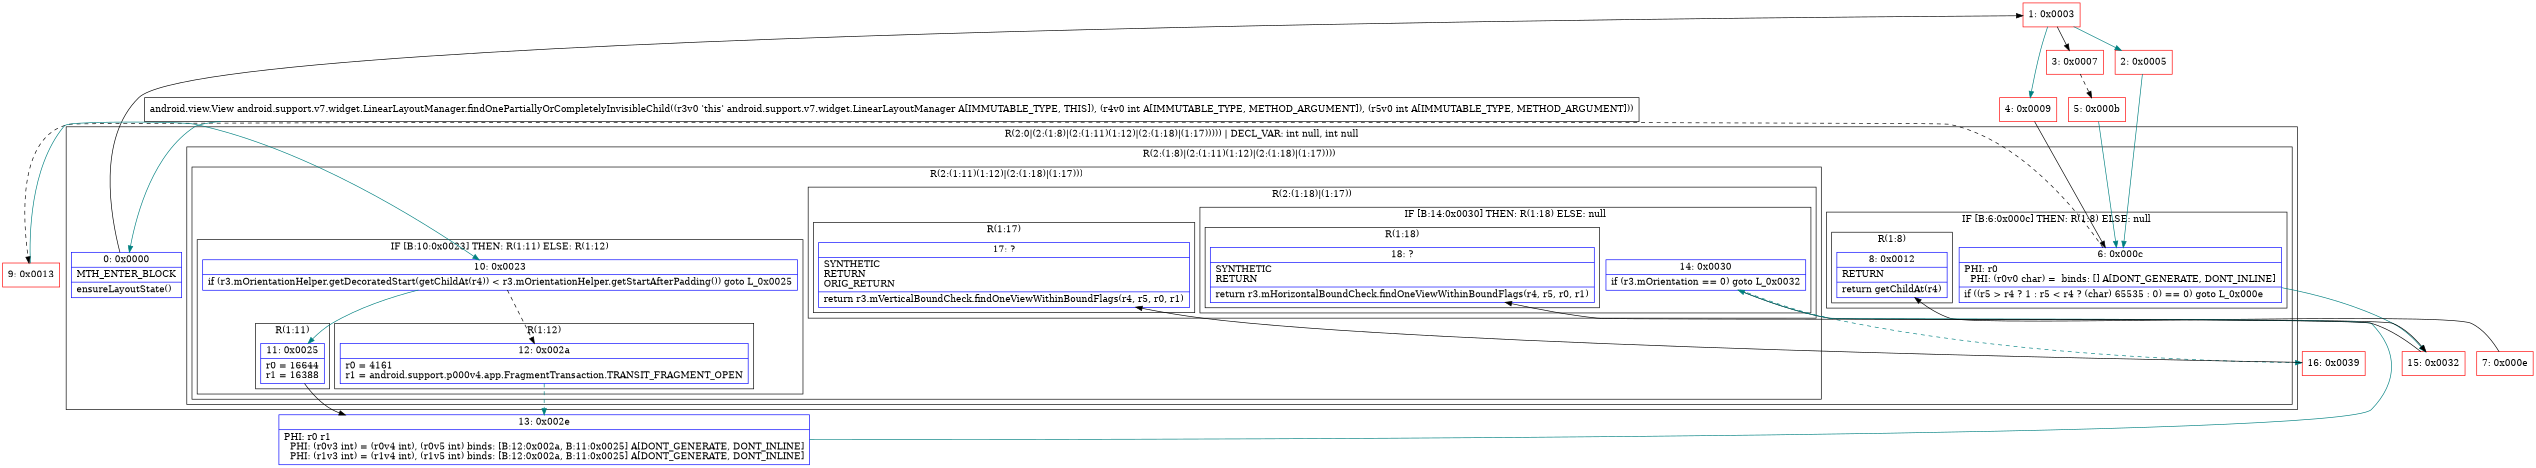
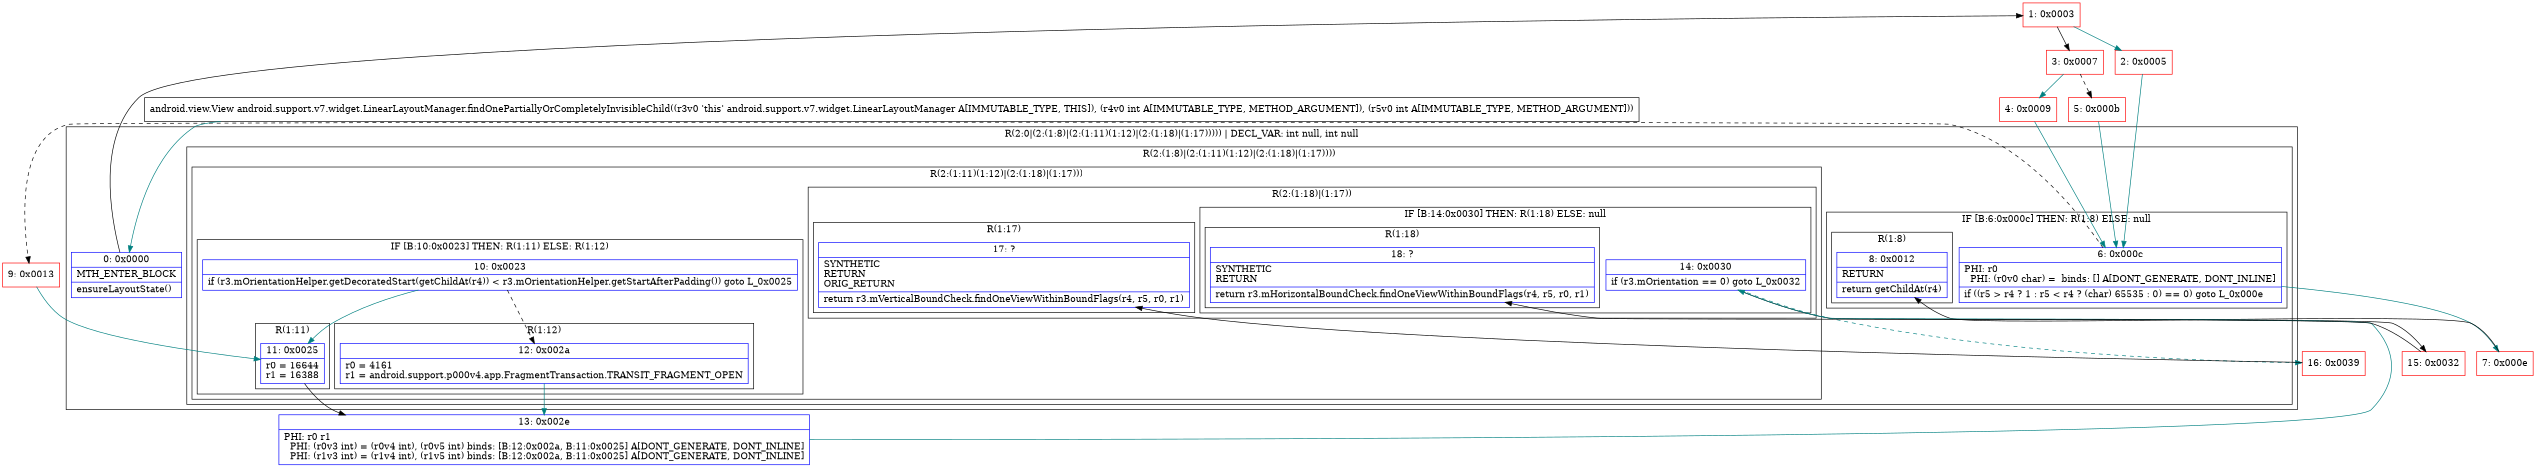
edge "1: 0x0003" -> "4: 0x0009": now "3: 0x0007" -> "4: 0x0009"
edge "9: 0x0013" -> "10: 0x0023": now "9: 0x0013" -> "11: 0x0025"
edge "4: 0x0009" -> "6: 0x000c": color black -> teal
edge "6: 0x000c" -> "15: 0x0032": now "6: 0x000c" -> "7: 0x000e"
edge "12: 0x002a" -> "13: 0x002e": style dashed -> solid
